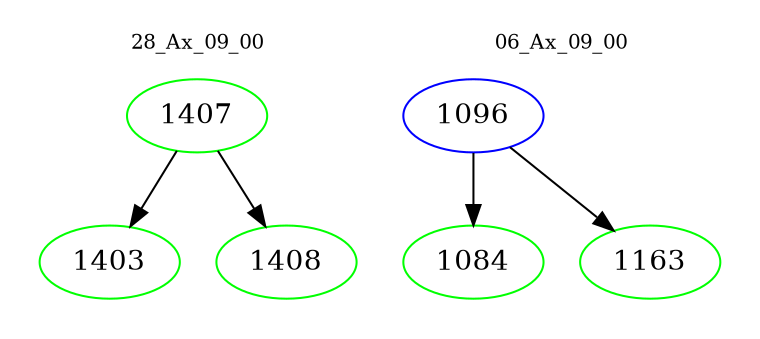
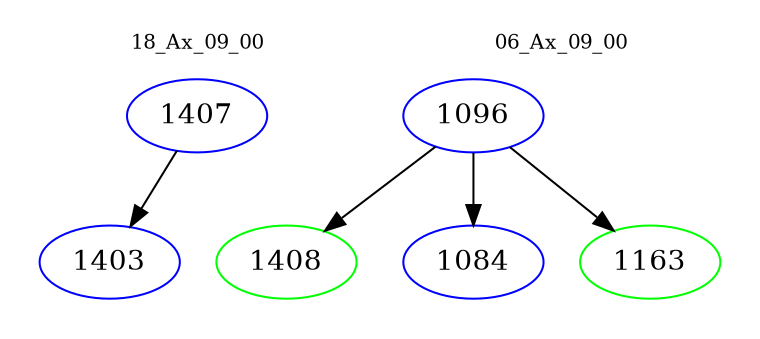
cluster "28_Ax_09_00": label "28_Ax_09_00" -> "18_Ax_09_00"
node "1407": color green -> blue
edge "1407" -> "1408": now "1096" -> "1408"
node "1403": color green -> blue
node "1084": color green -> blue
